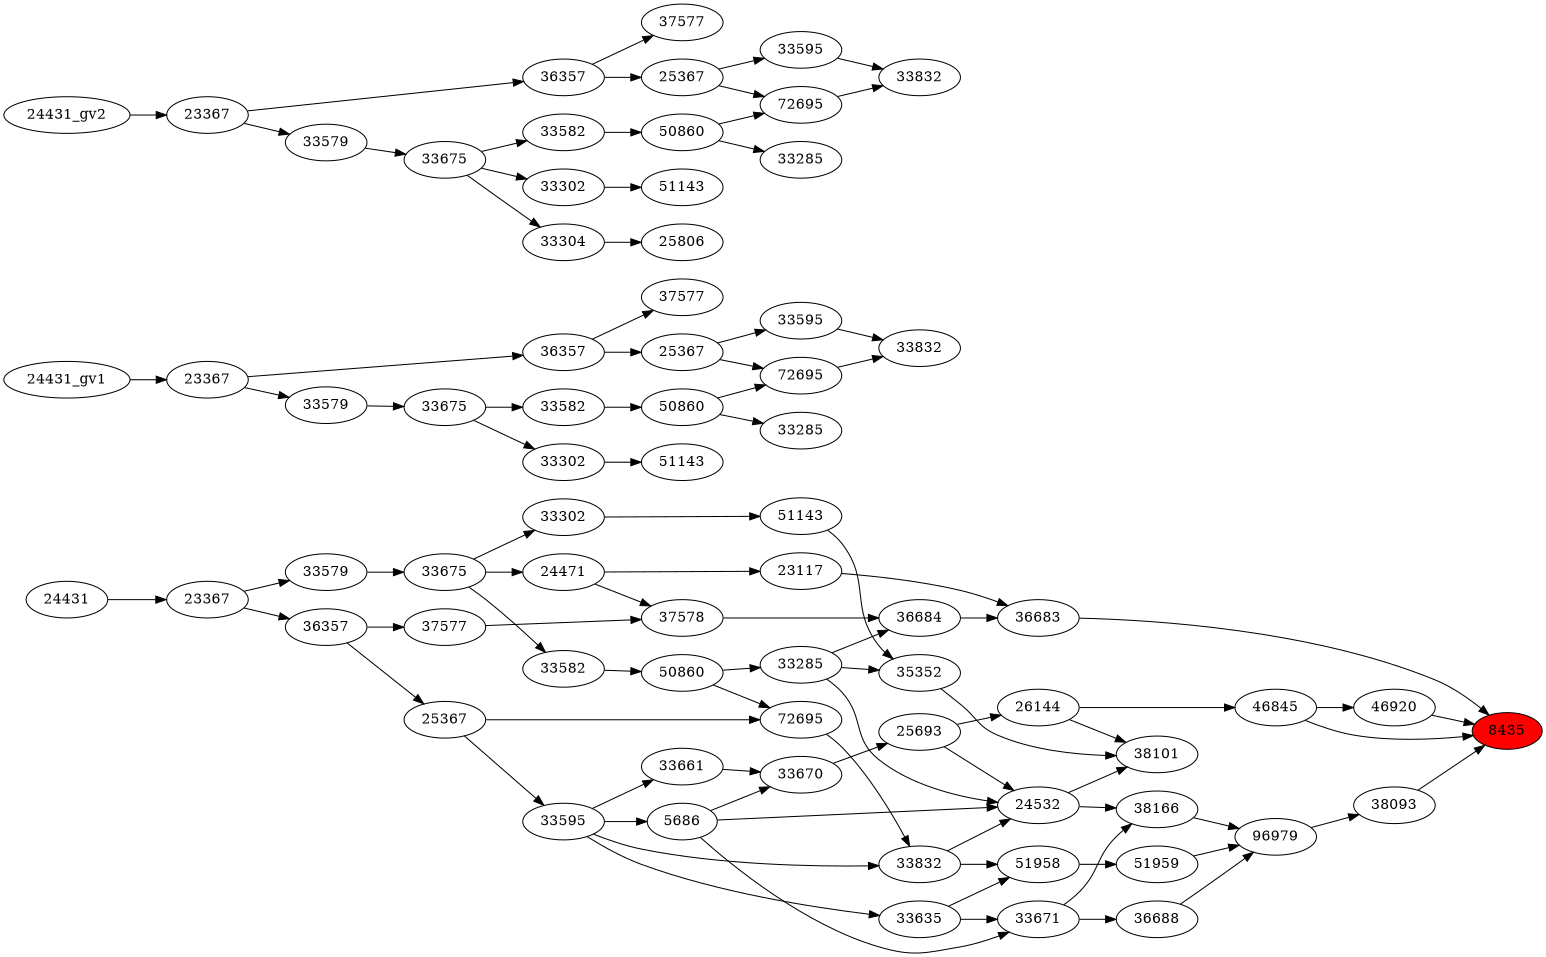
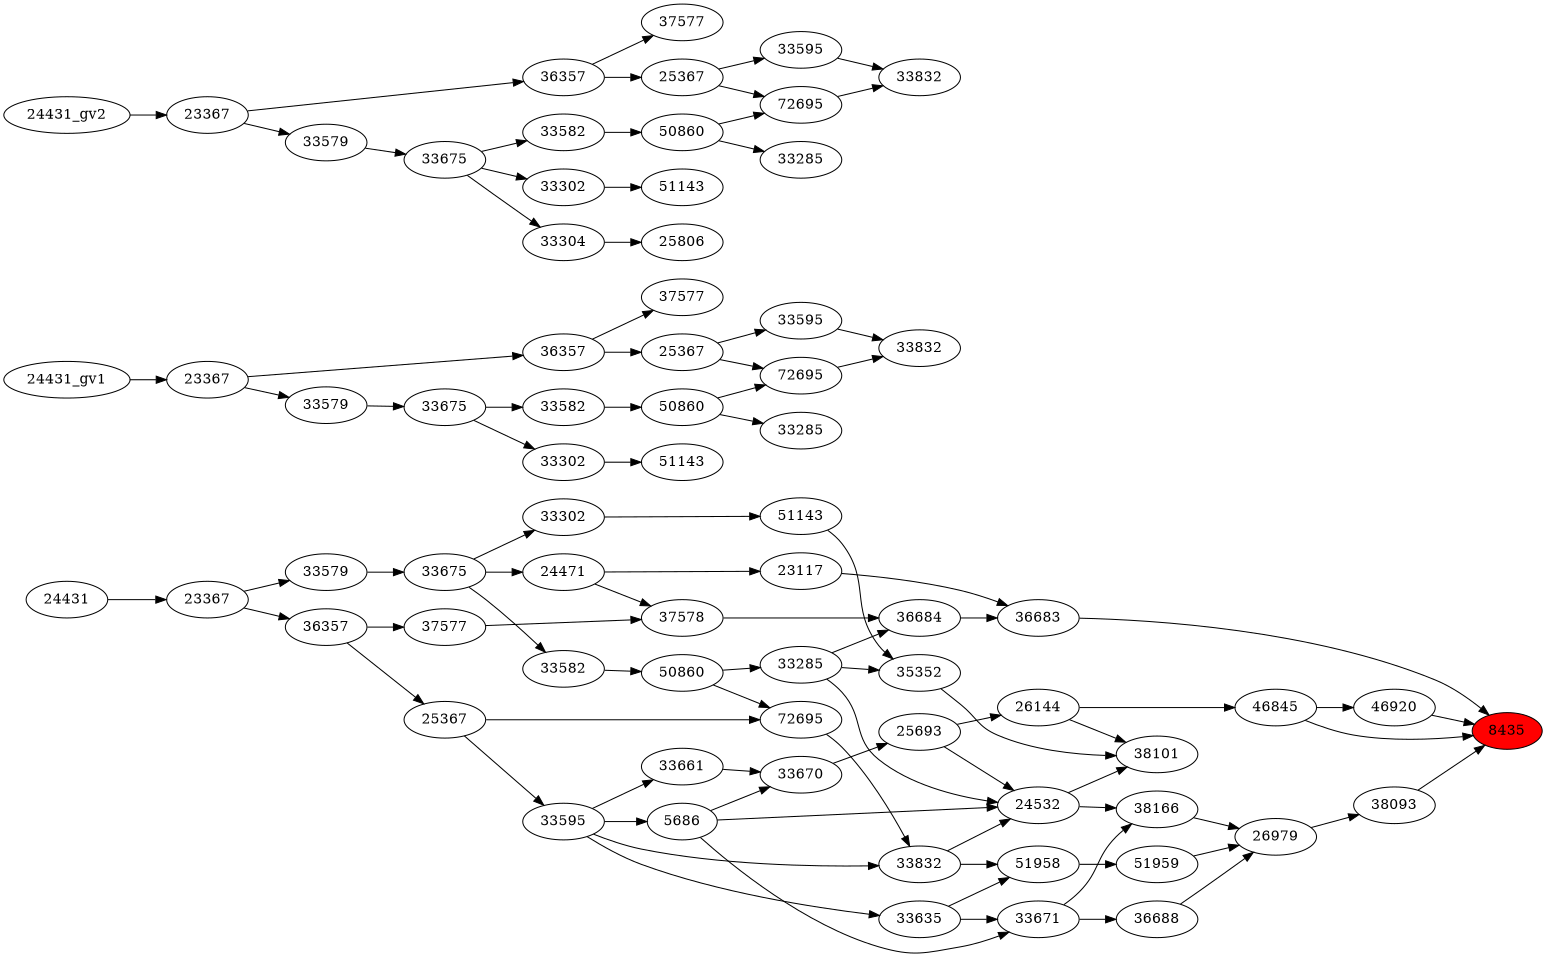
node "96979": label "96979" -> "26979"
